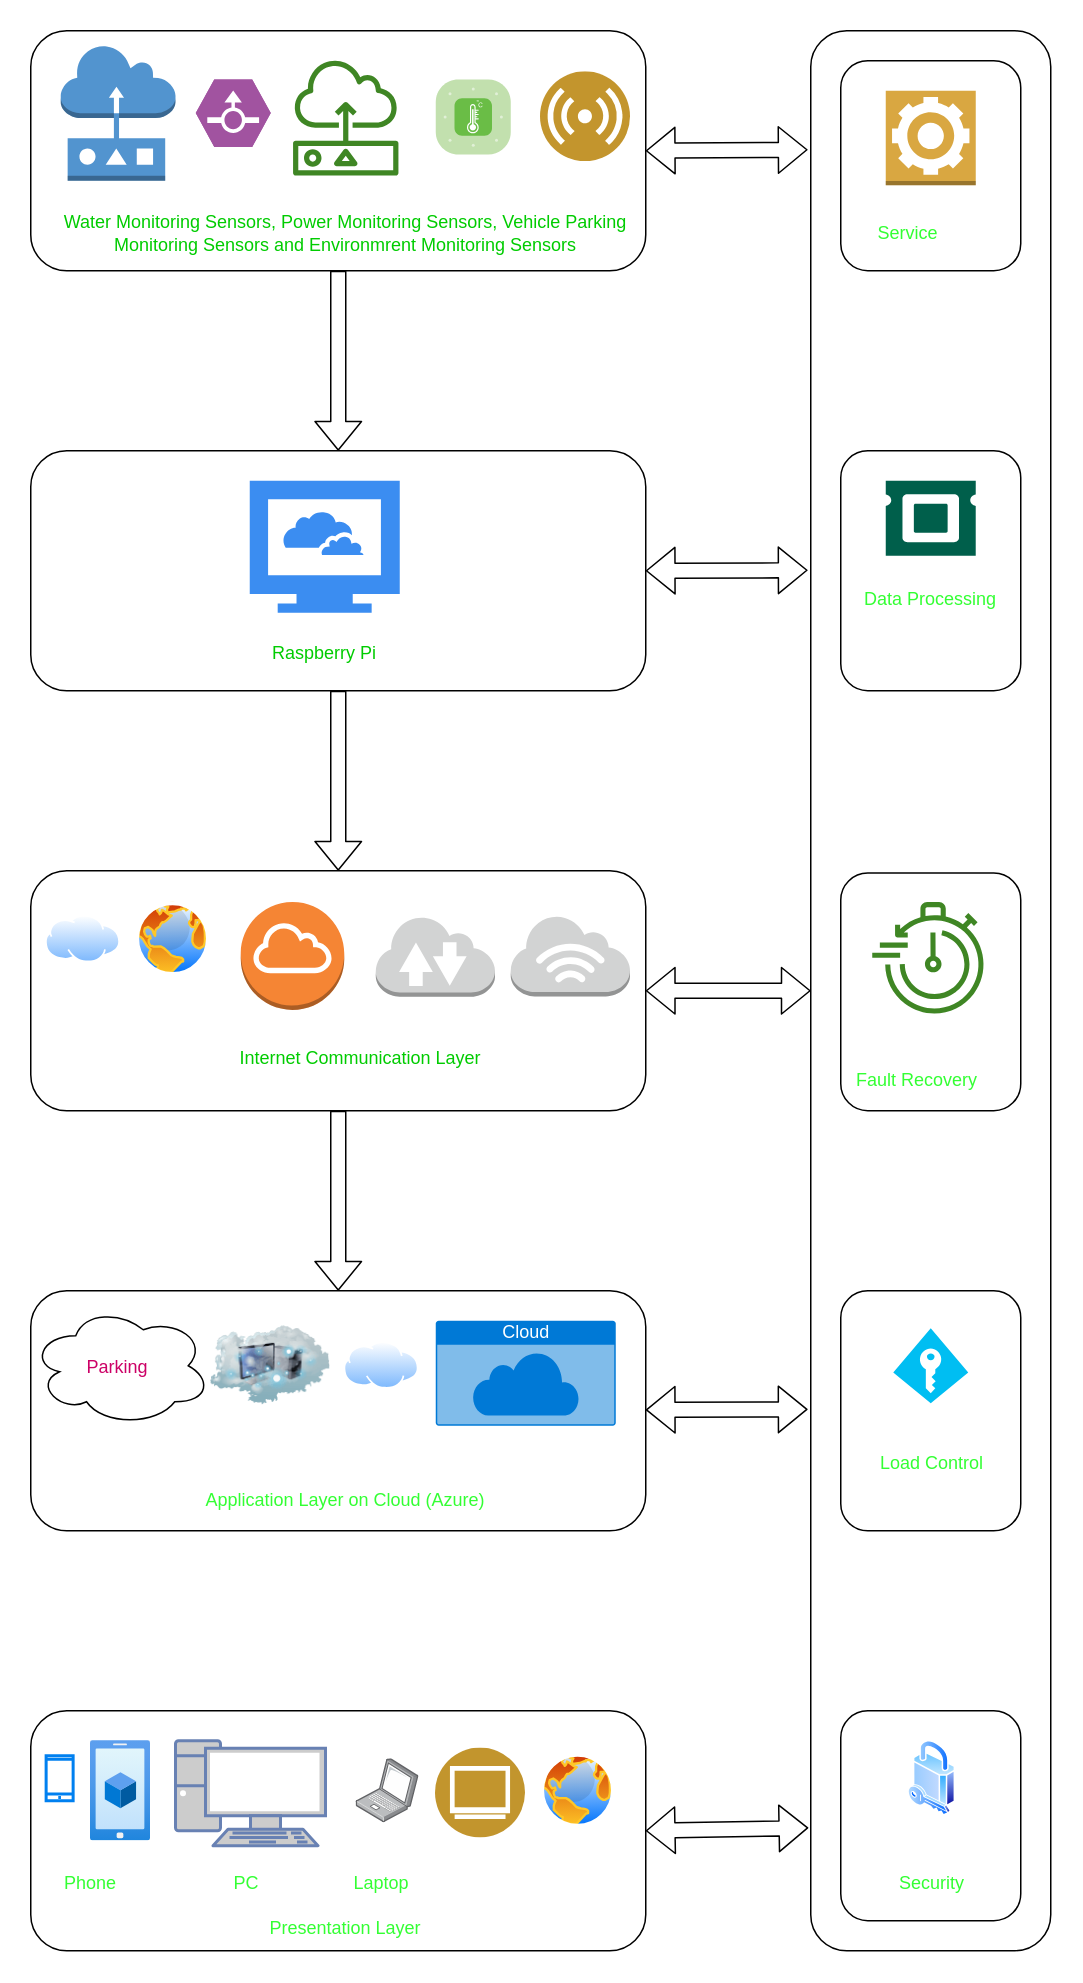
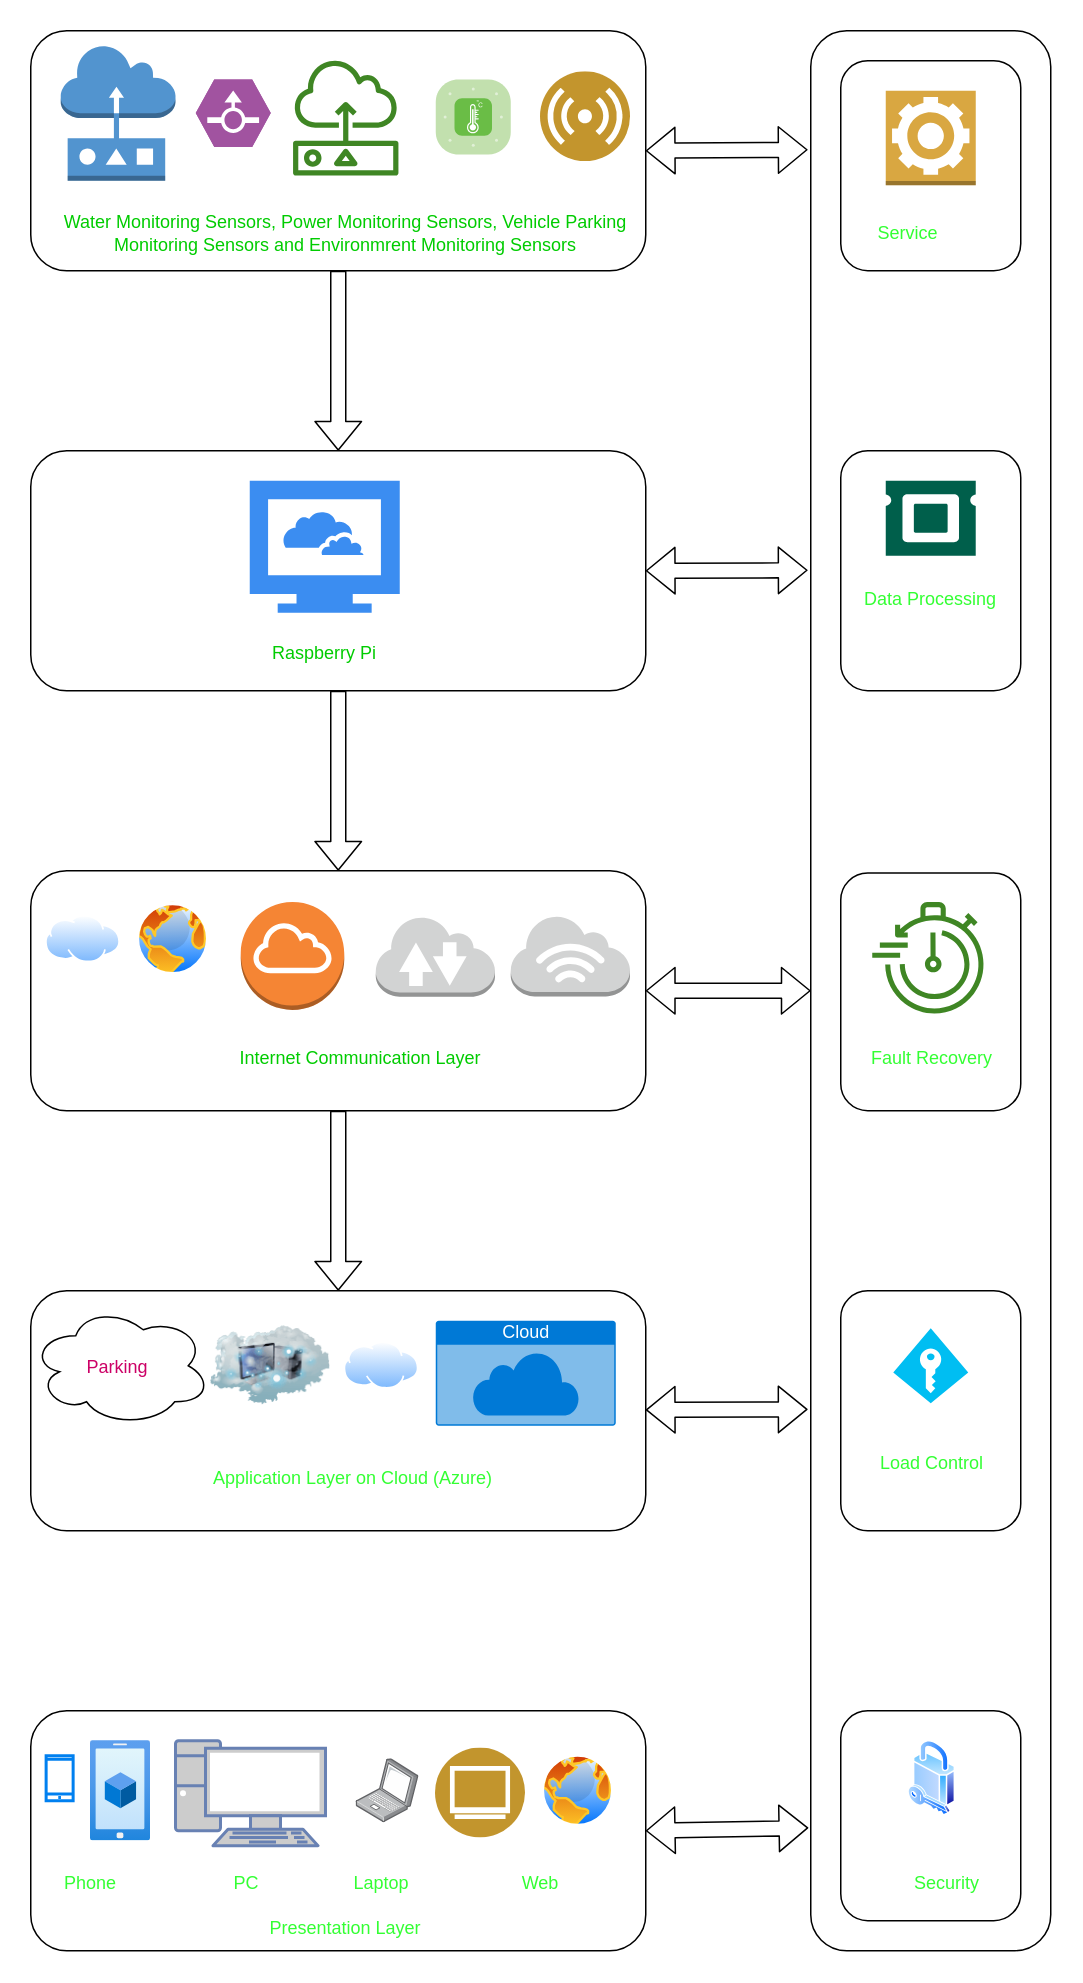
node "Fault Recovery": moved (917, 1081) -> (932, 1058)
node "Application Layer on Cloud (Azure)": moved (346, 1501) -> (353, 1478)
node "Web": added
node "Security": moved (932, 1883) -> (947, 1883)
